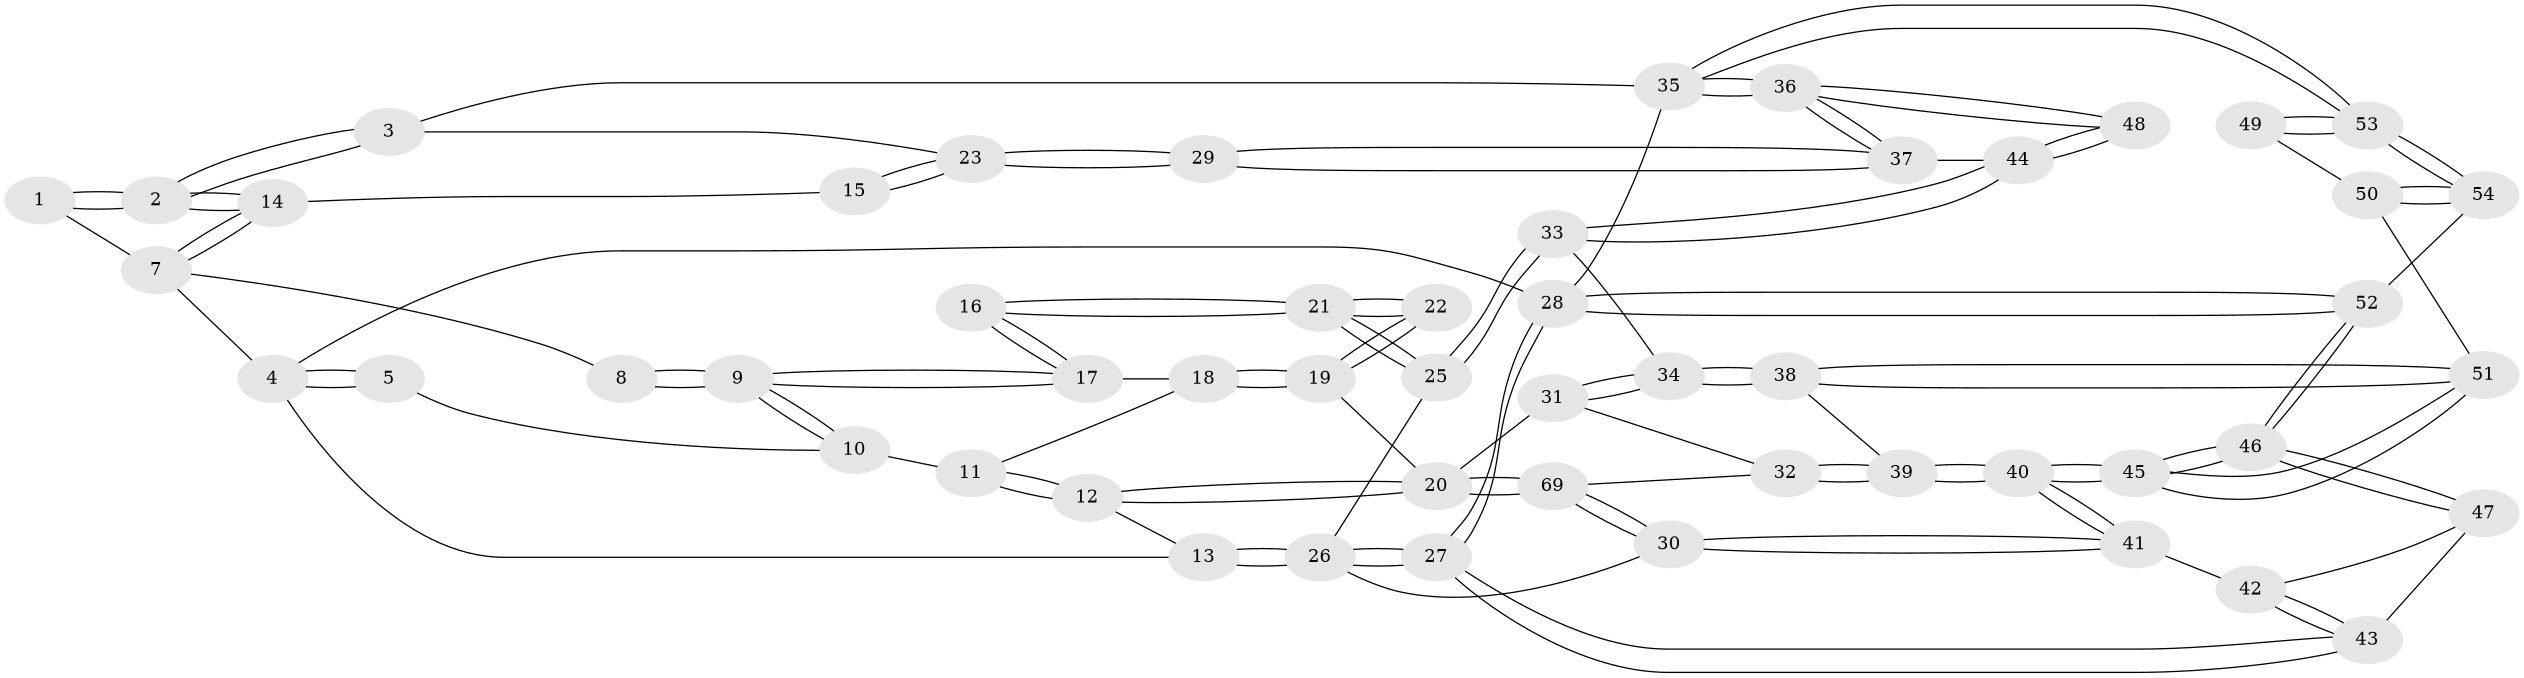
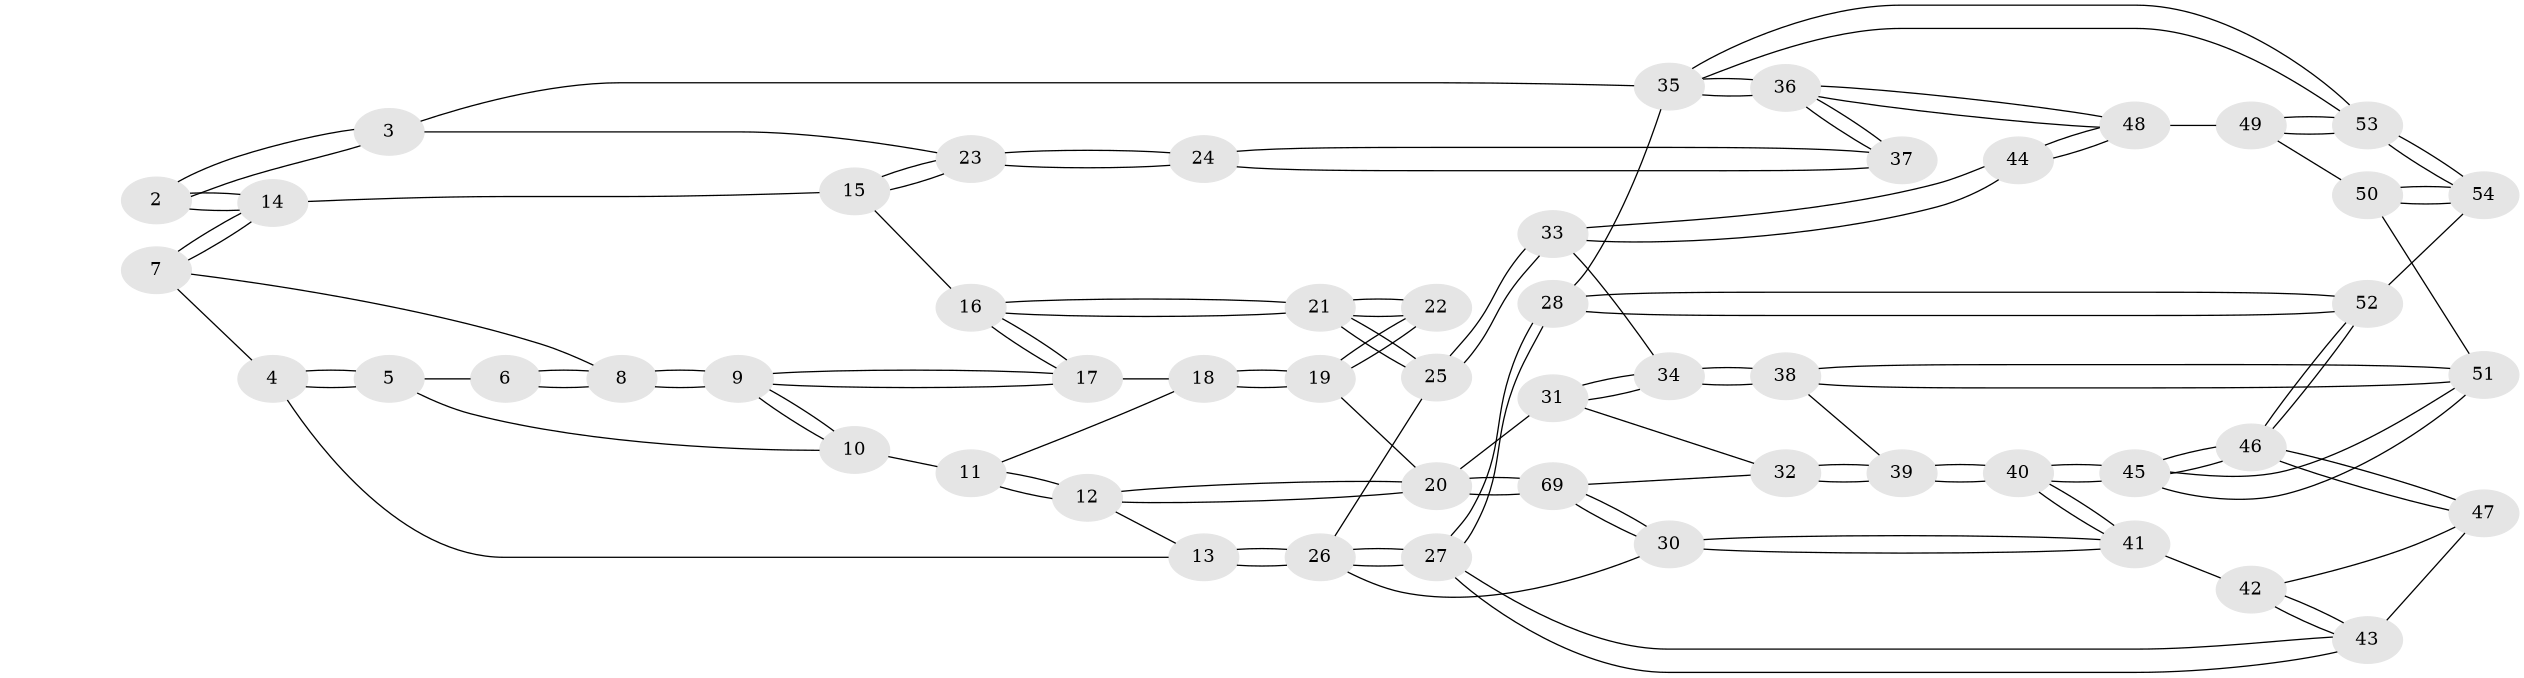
edge "48" -- "49": added
node "29": label "29" -> "24"
edge "37" -- "44": removed
node "1": removed
edge "28" -- "4": removed
edge "15" -- "16": added
node "6": added
